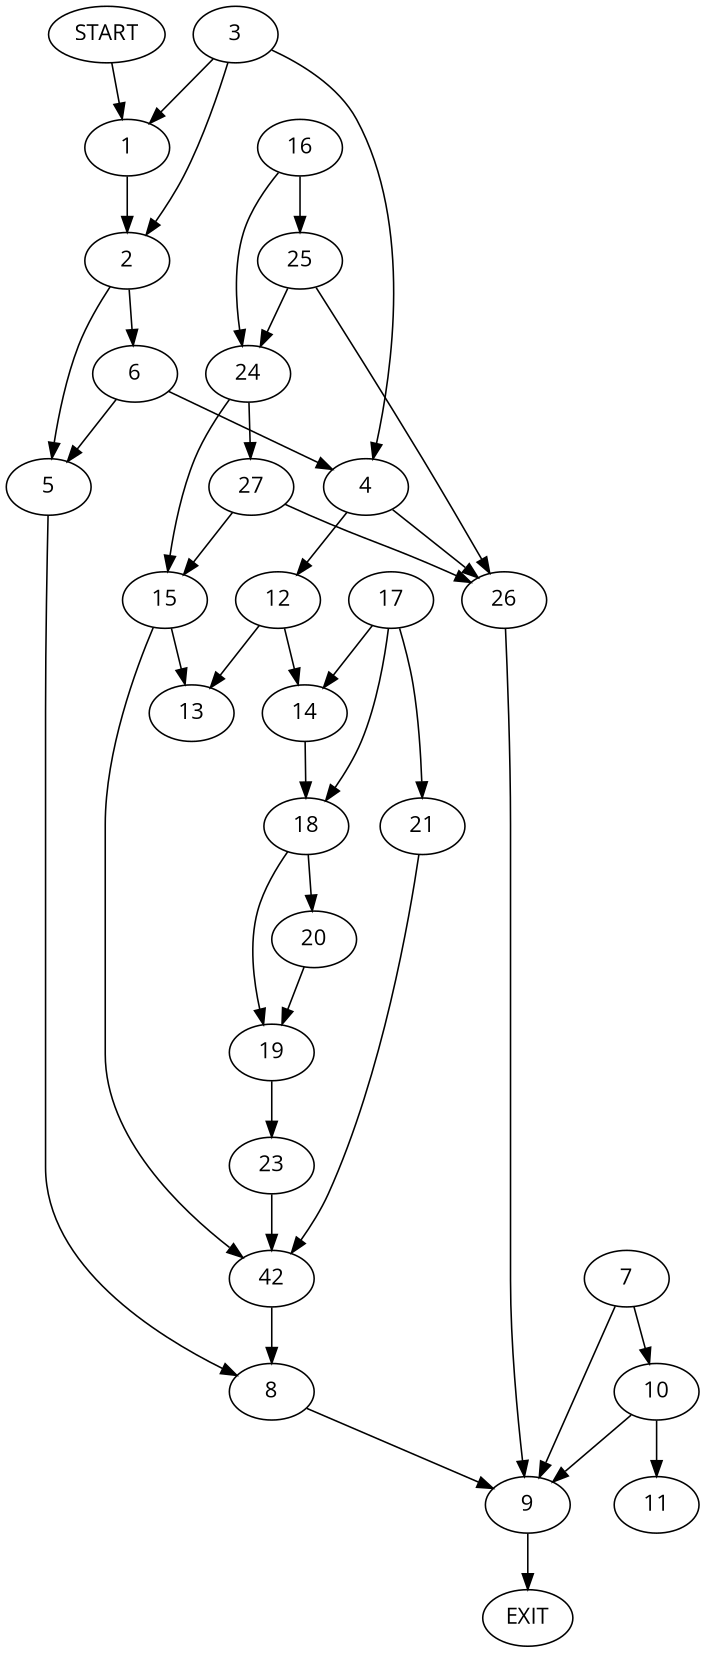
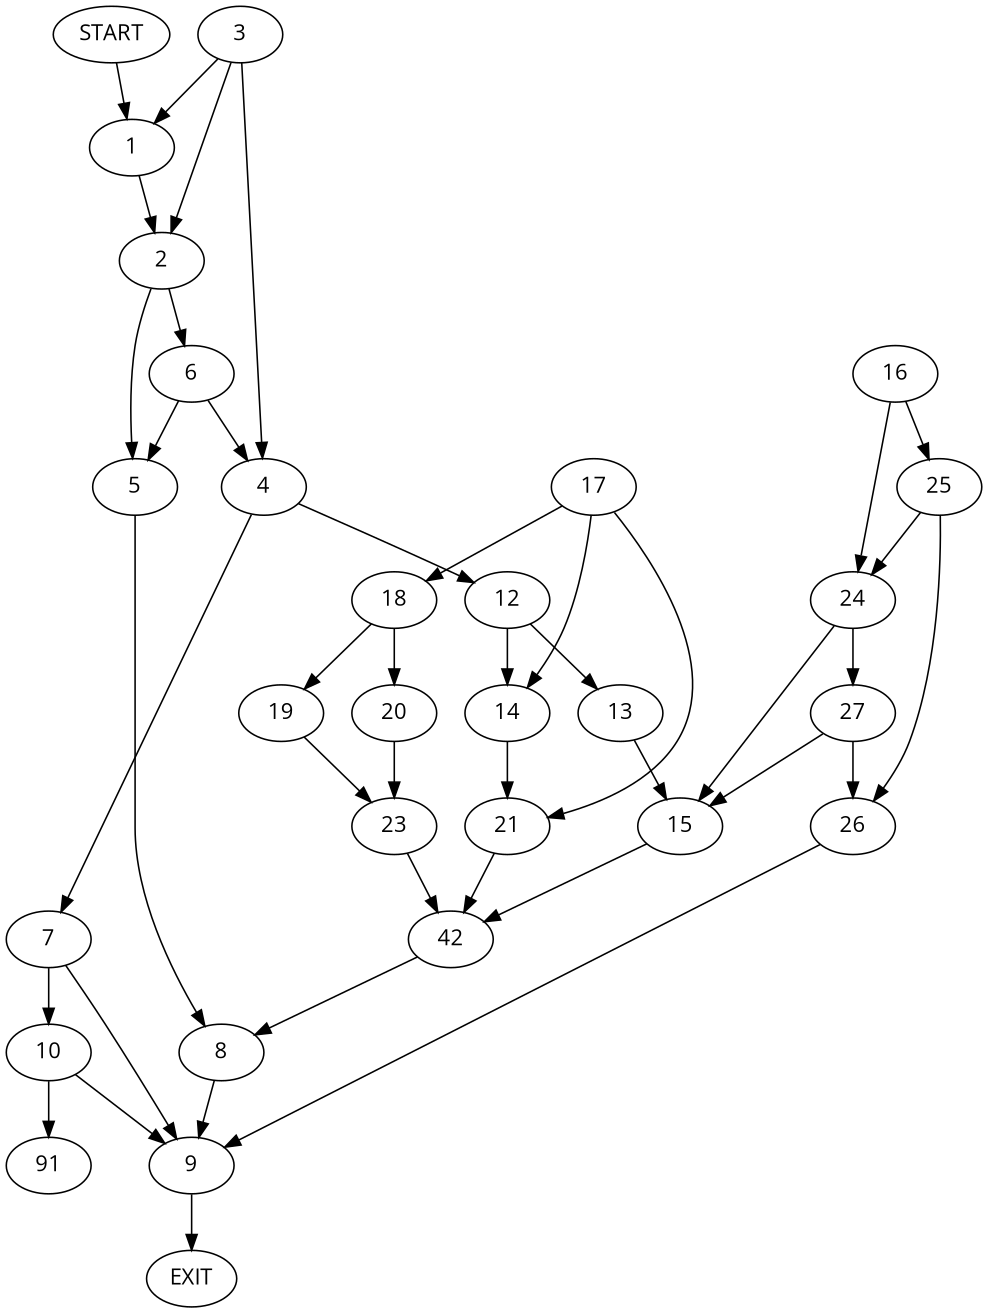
edge "4" -> "26": now "4" -> "7"
edge "15" -> "13": reversed
edge "14" -> "18": now "14" -> "21"
edge "20" -> "19": now "20" -> "23"
node "11": label "11" -> "91"
